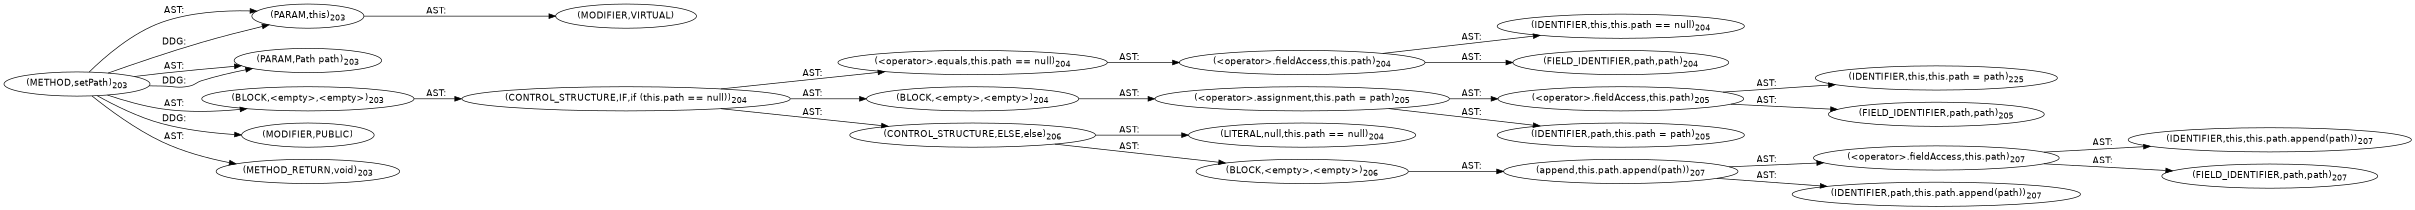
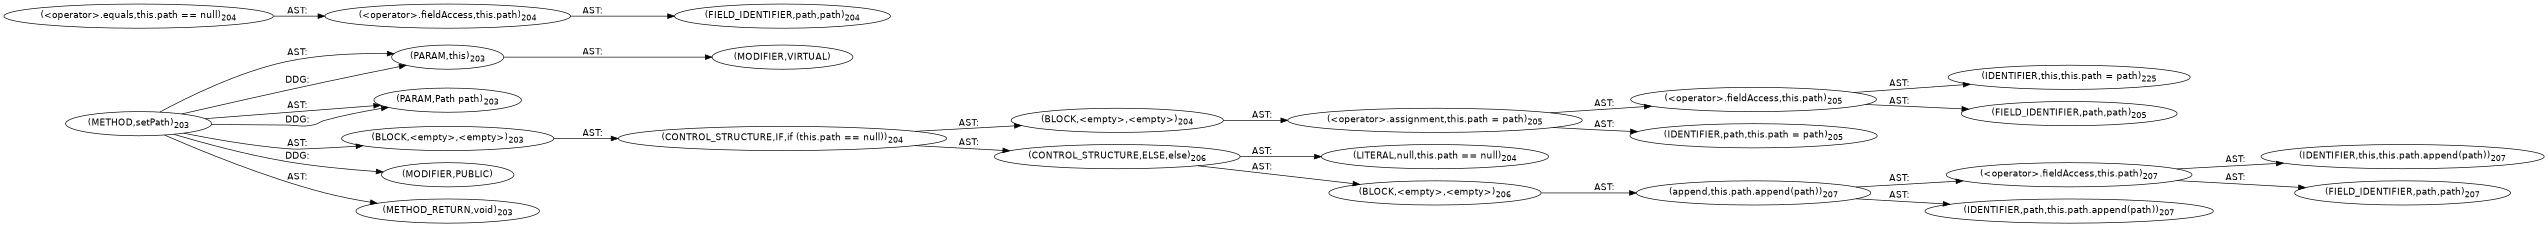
node "(IDENTIFIER,this,this.path == null)": removed
edge "(CONTROL_STRUCTURE,IF,if (this.path == null))" -> "(<operator>.equals,this.path == null)": removed, label "AST:"
